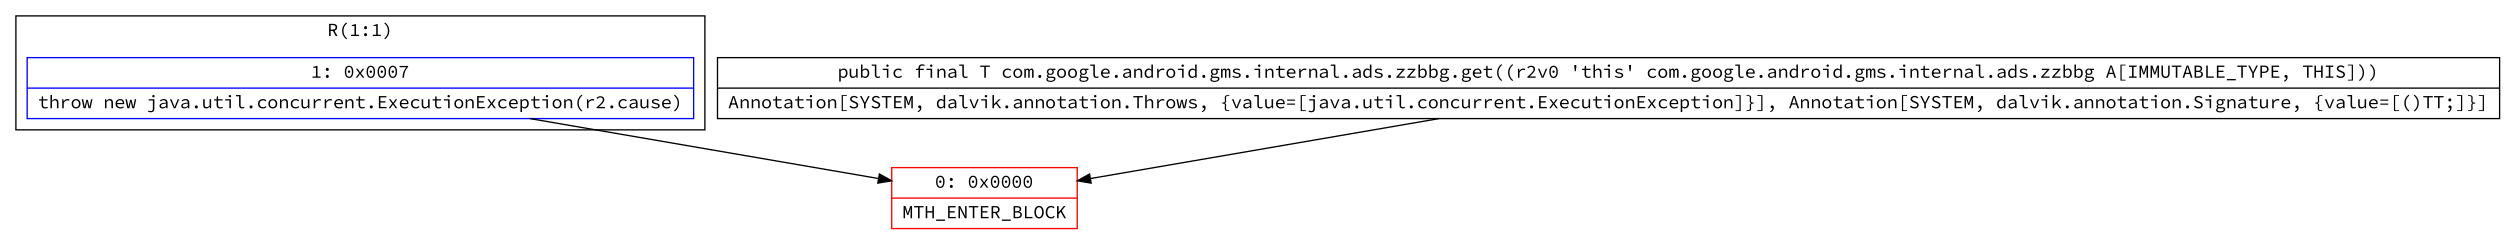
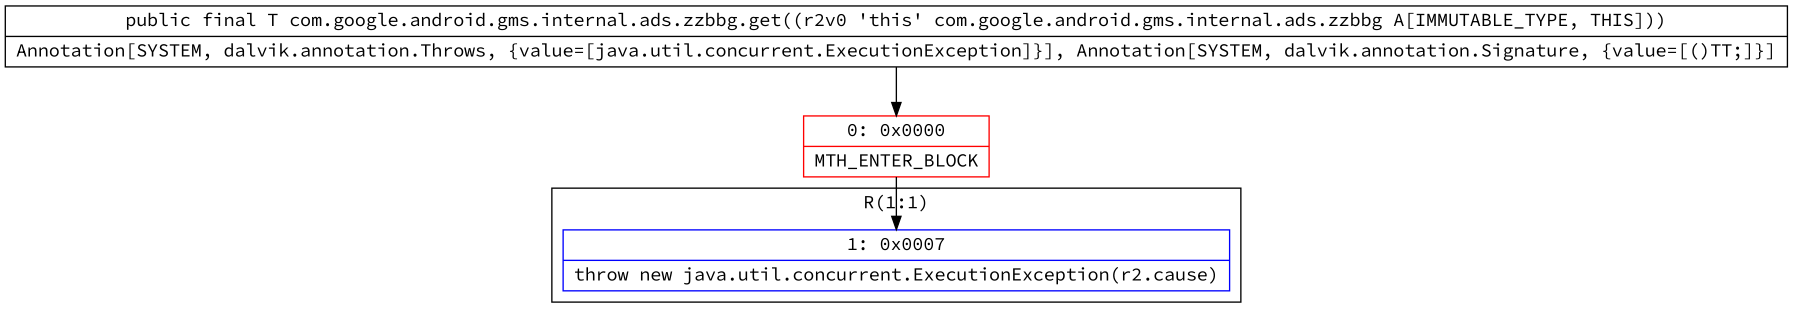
edge "1: 0x0007" -> "0: 0x0000": reversed
